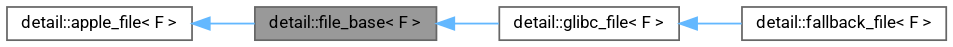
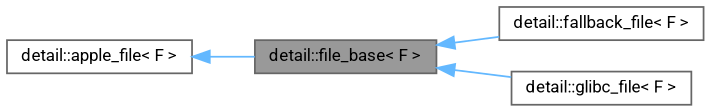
edge "detail::fallback_file< F >" -> "detail::glibc_file< F >": now "detail::fallback_file< F >" -> "detail::file_base< F >"
